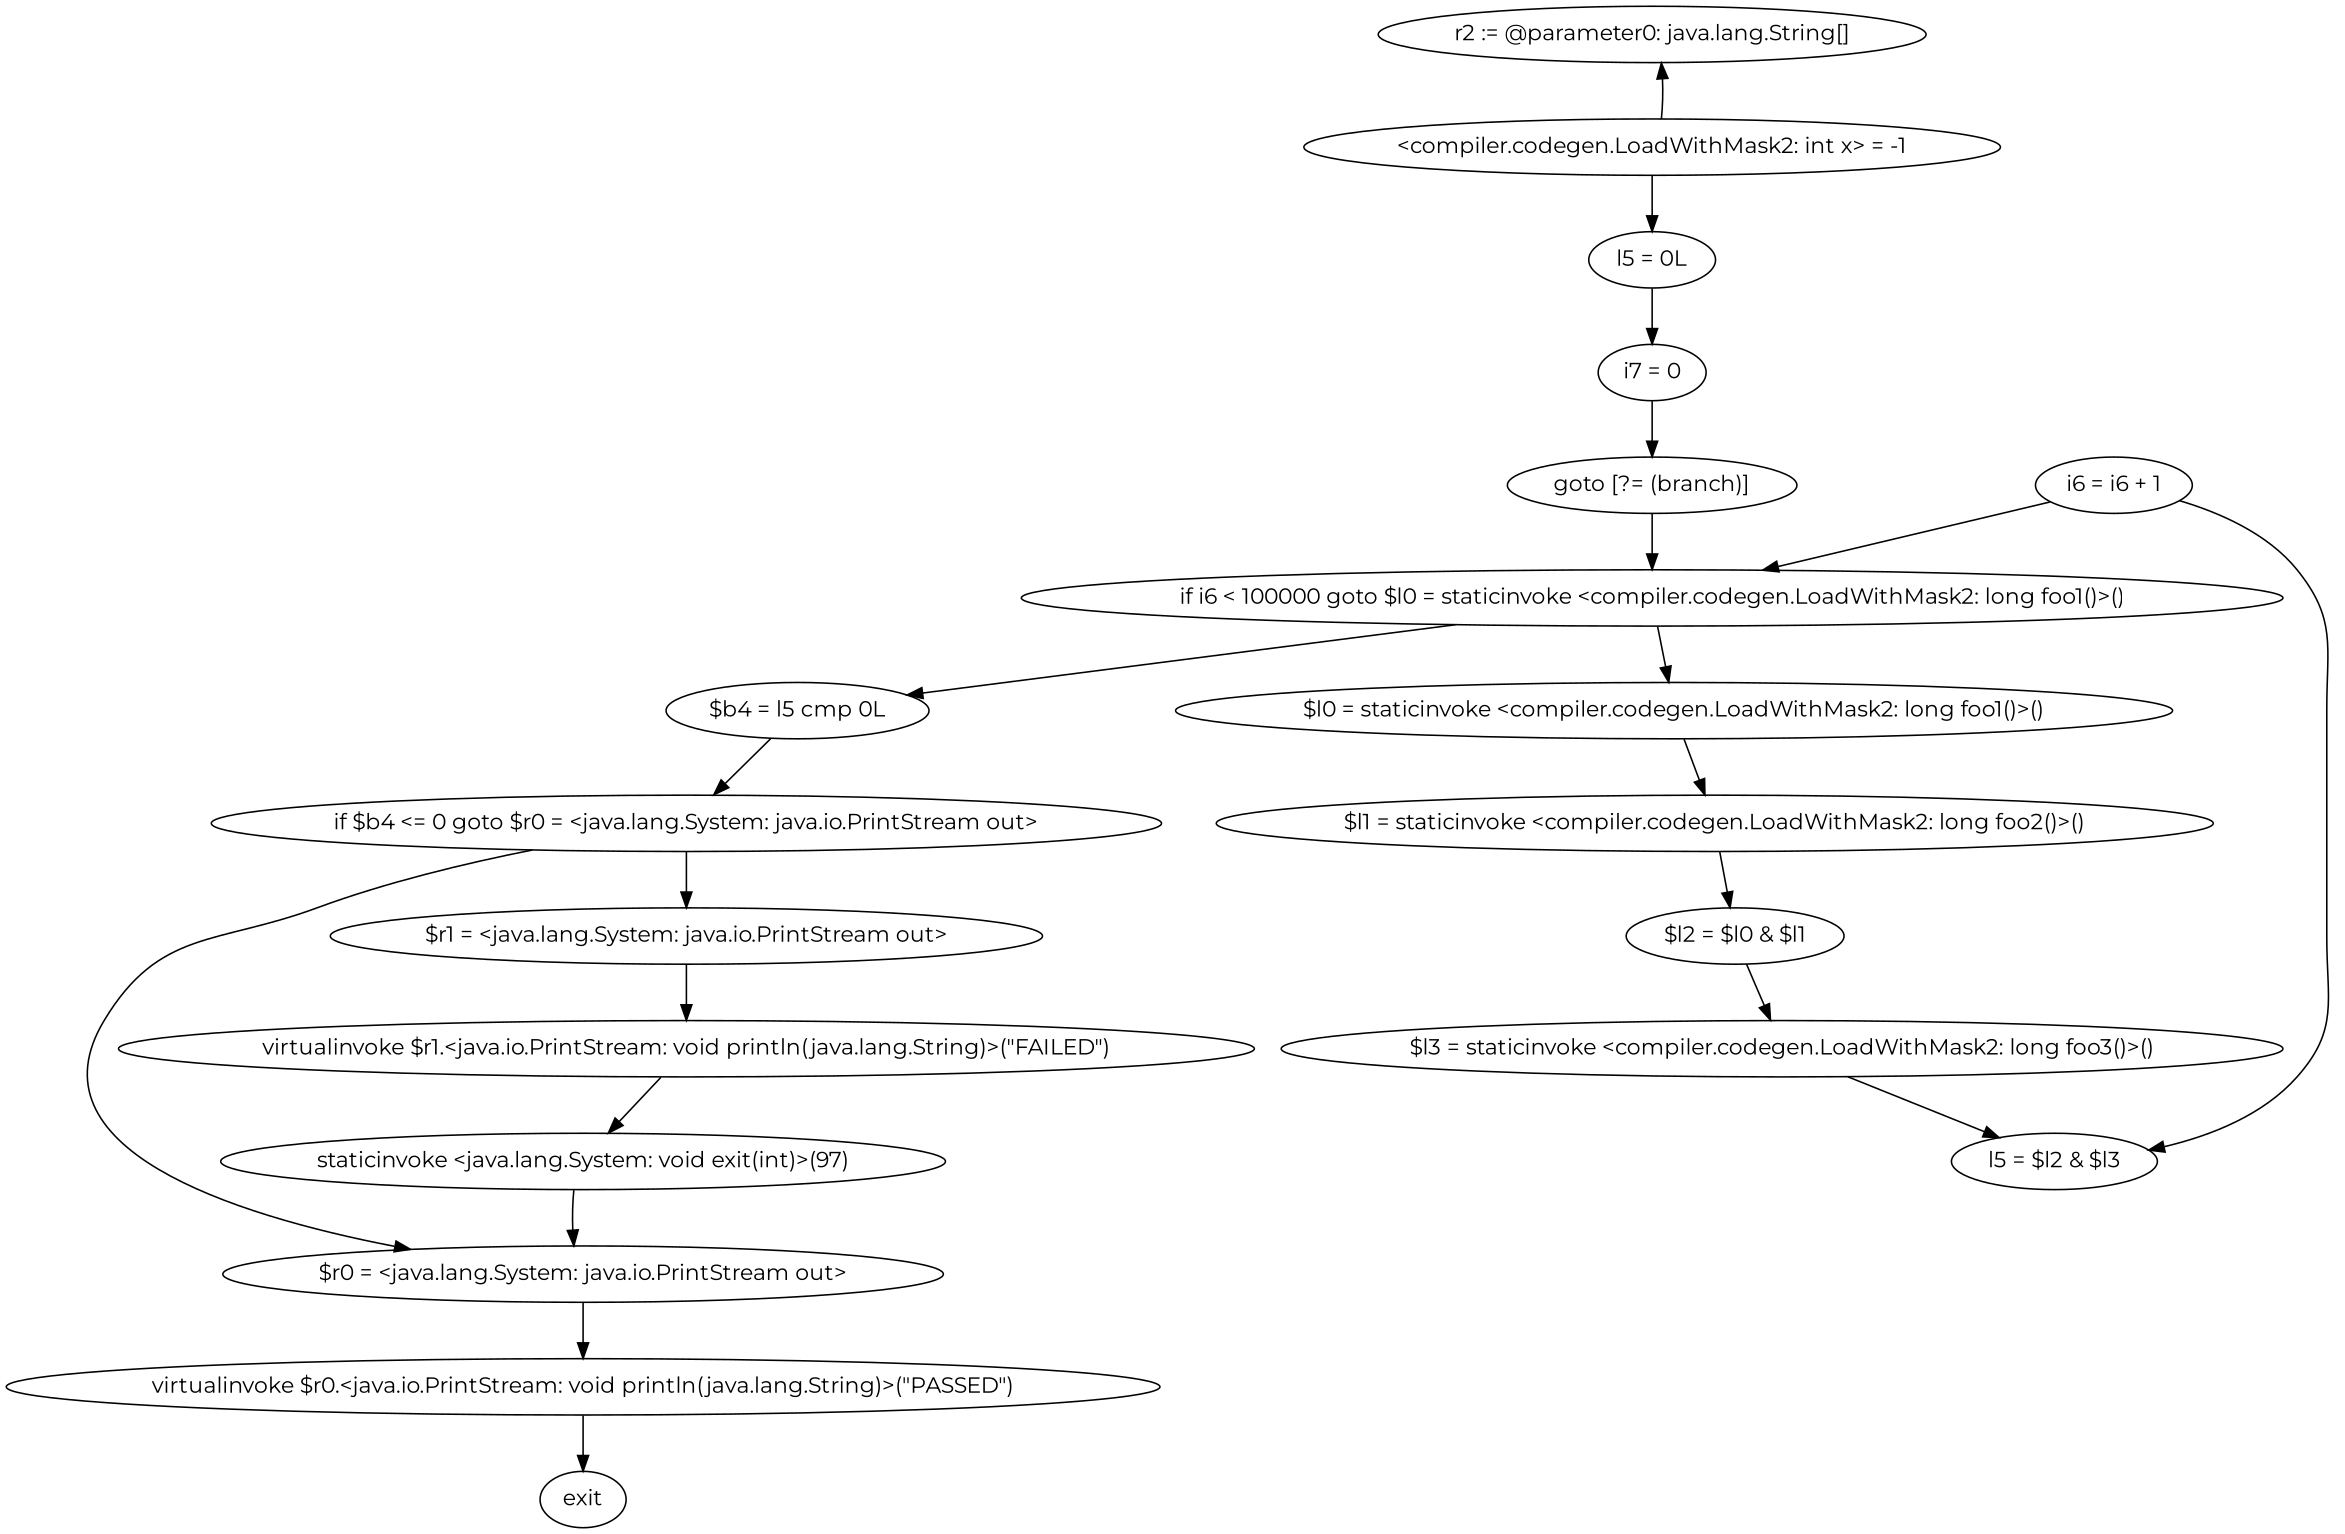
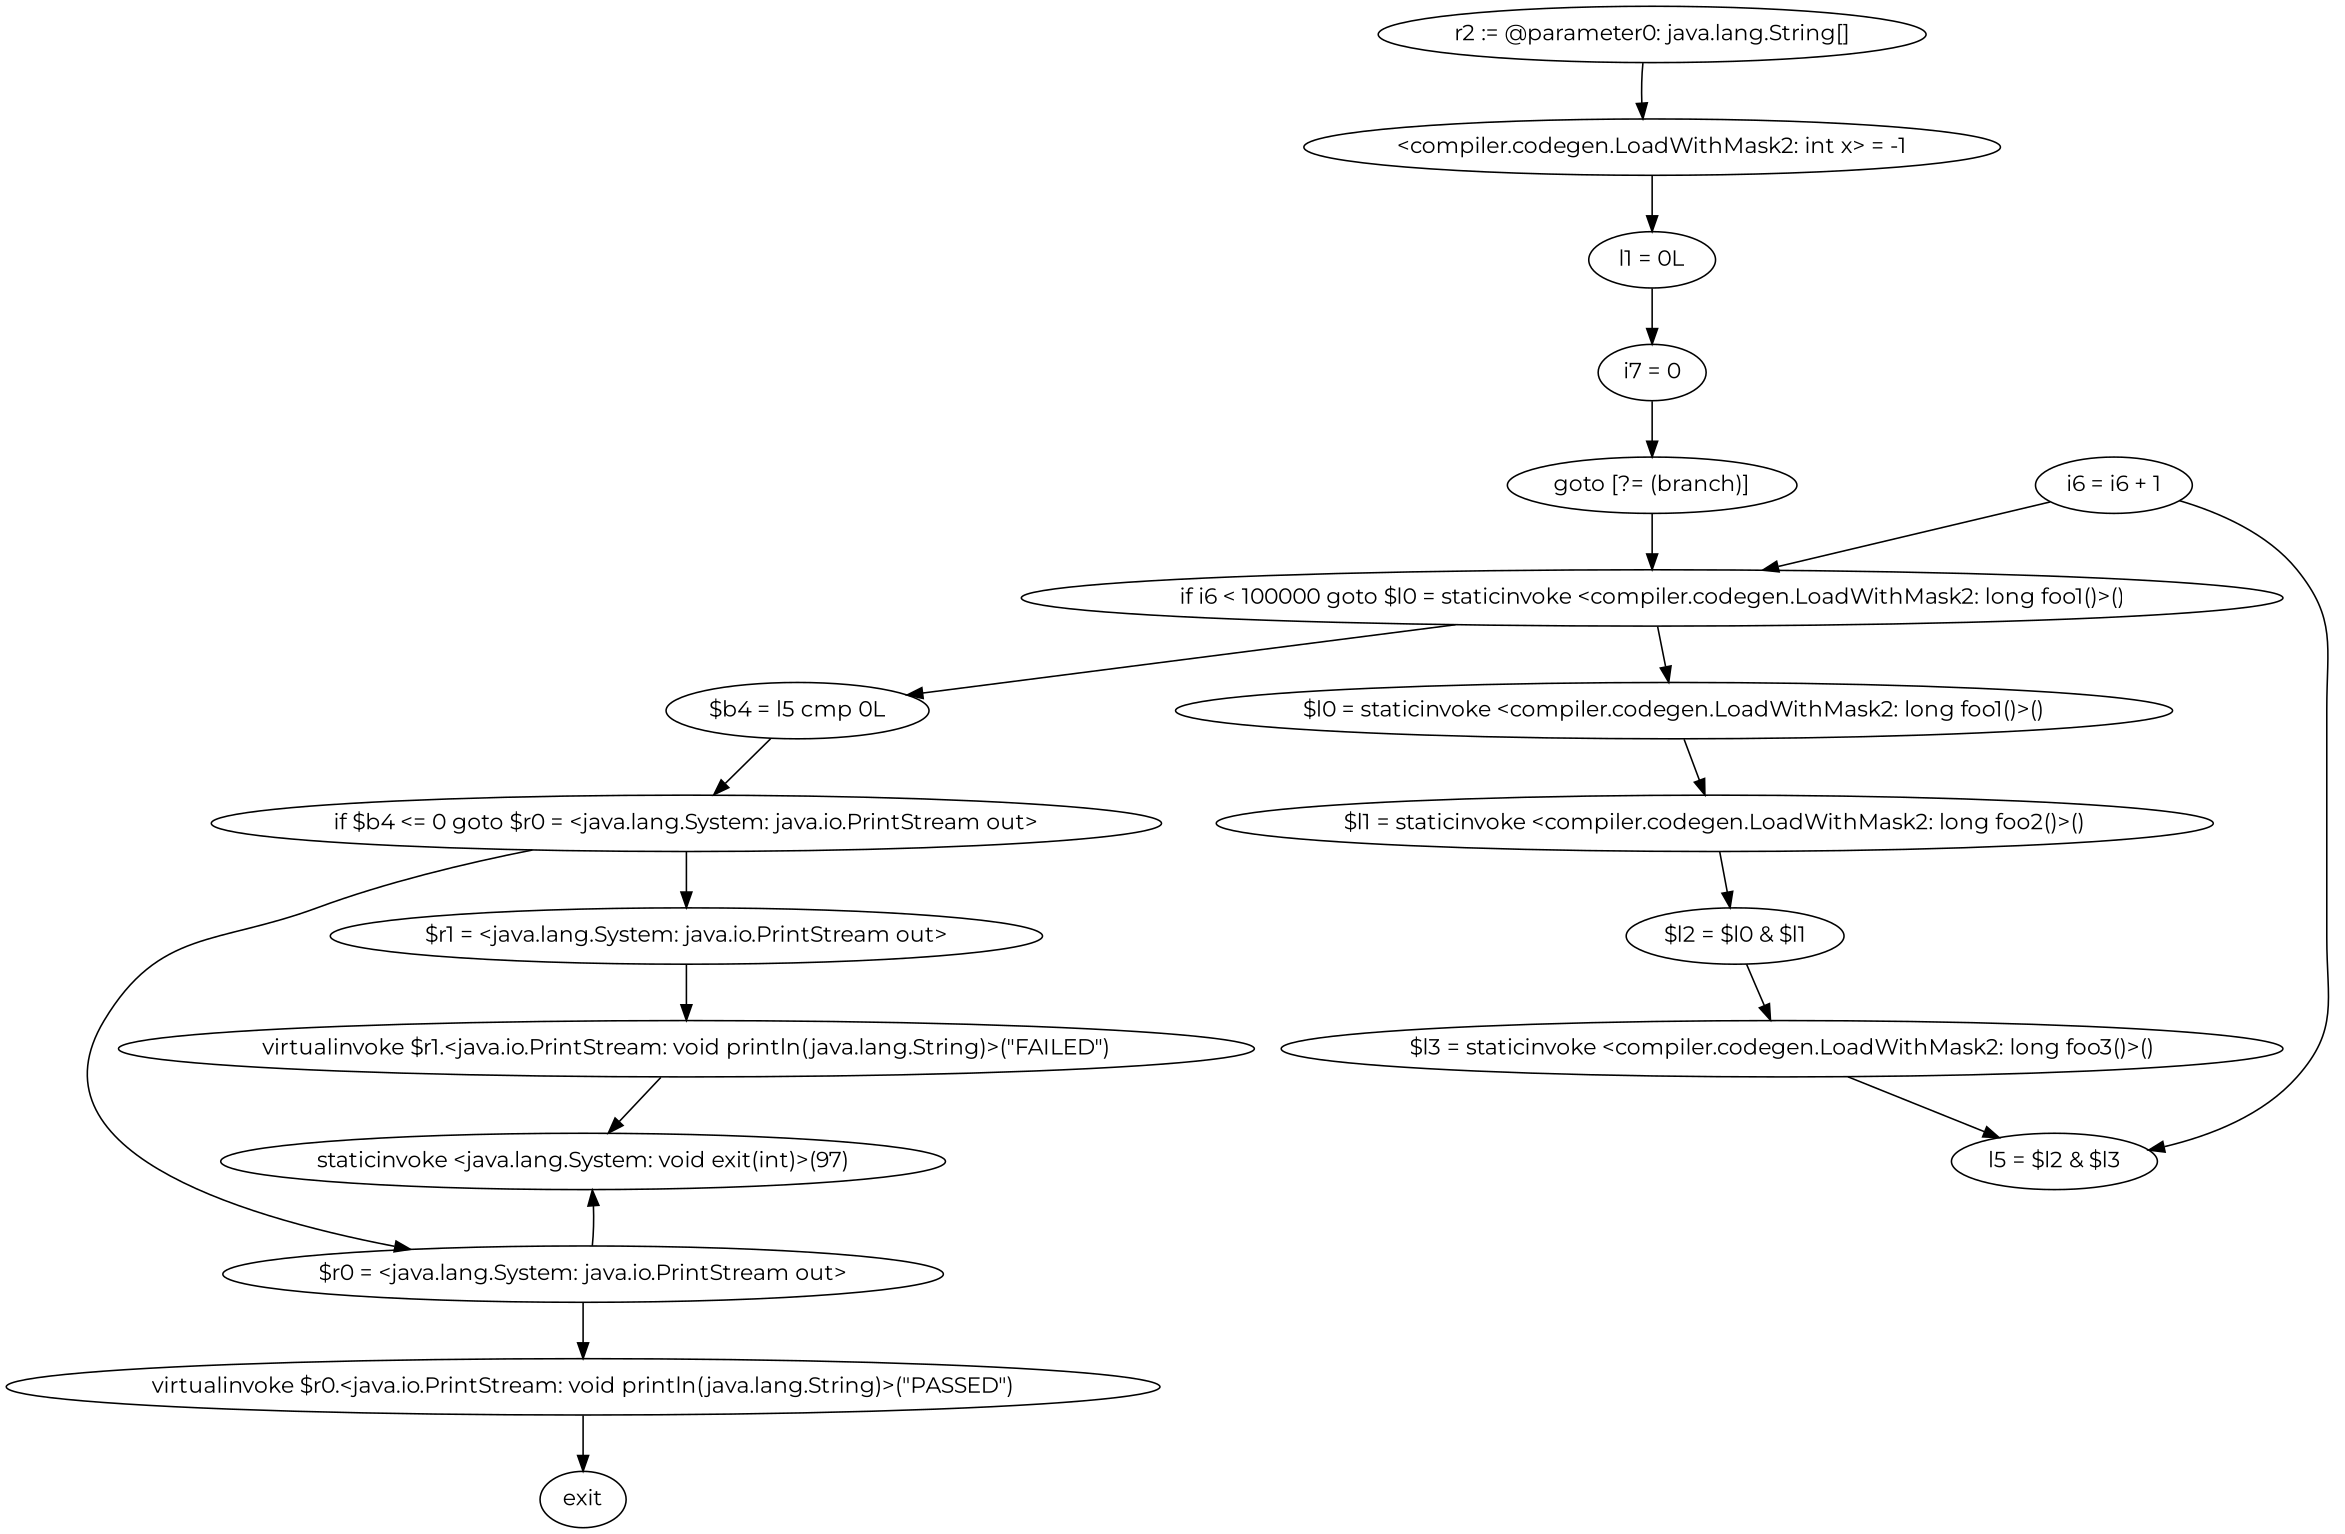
edge "<compiler.codegen.LoadWithMask2: int x> = -1" -> "r2 := @parameter0: java.lang.String[]": reversed
node "l5 = 0L": label "l5 = 0L" -> "l1 = 0L"
edge "staticinvoke <java.lang.System: void exit(int)>(97)" -> "$r0 = <java.lang.System: java.io.PrintStream out>": reversed
